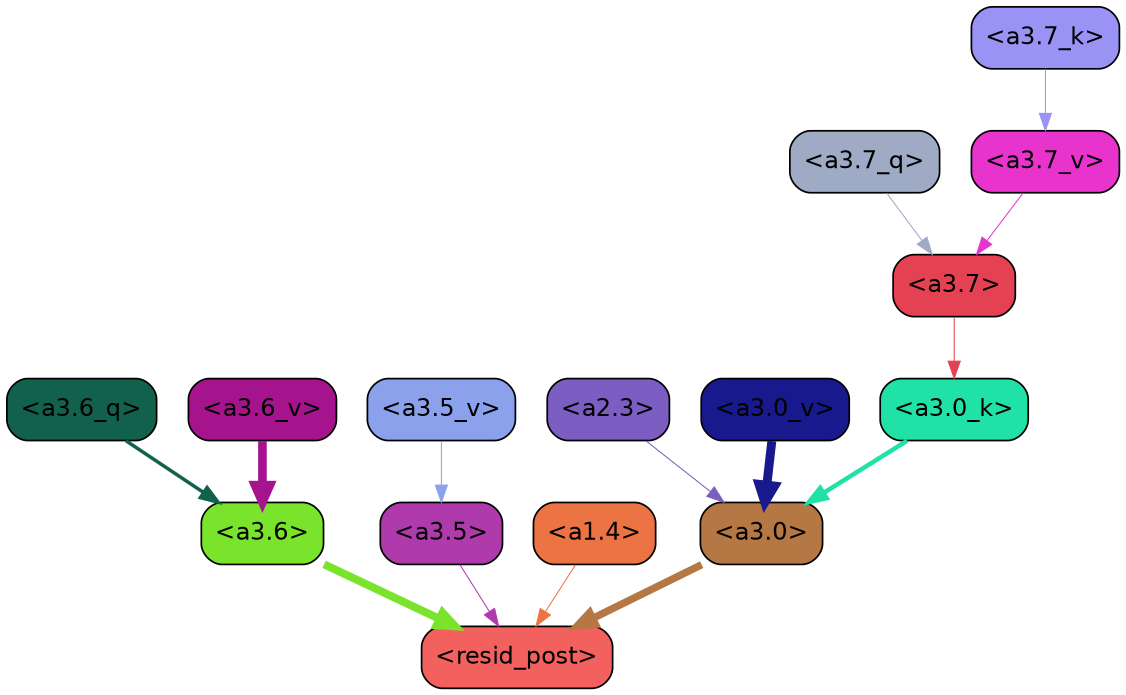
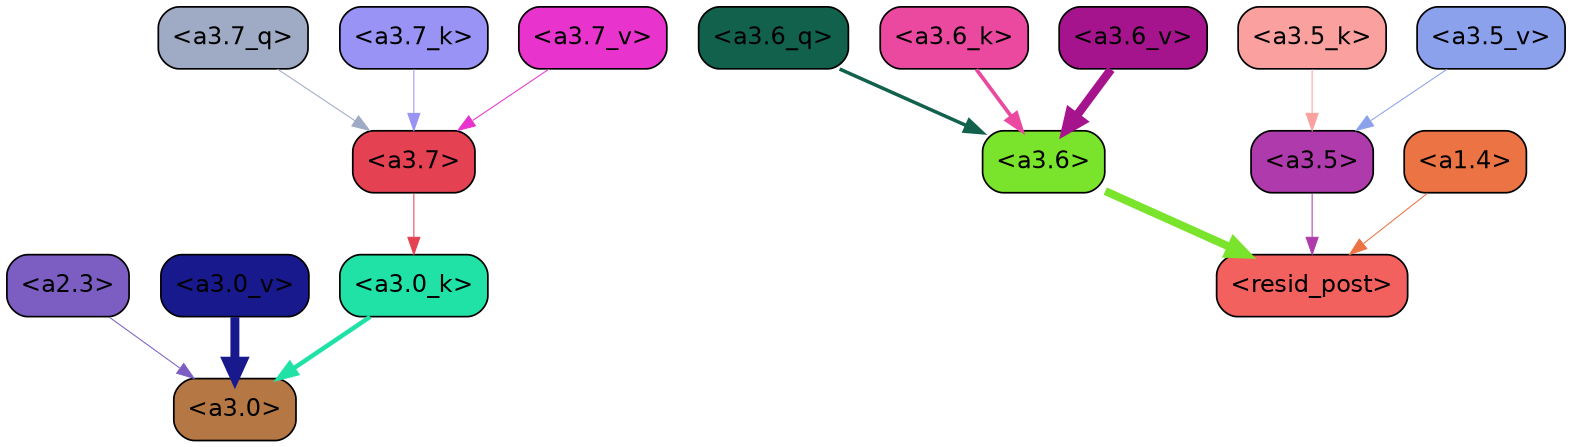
node "<a3.6_k>": added
node "<a3.5_k>": added
edge "<a3.7_k>" -> "<a3.7_v>": now "<a3.7_k>" -> "<a3.7>"
edge "<a3.0>" -> "<resid_post>": removed
